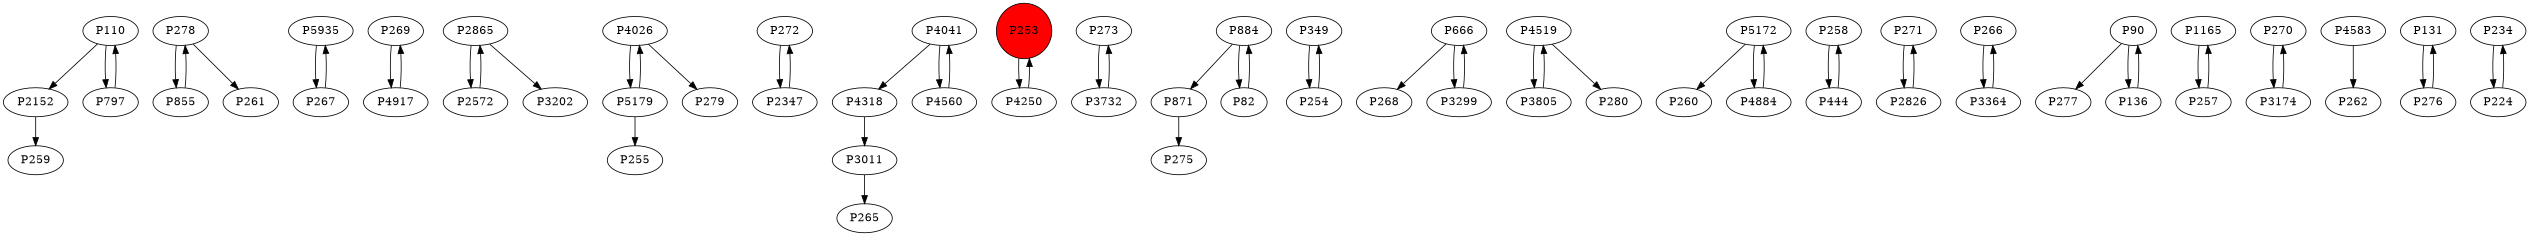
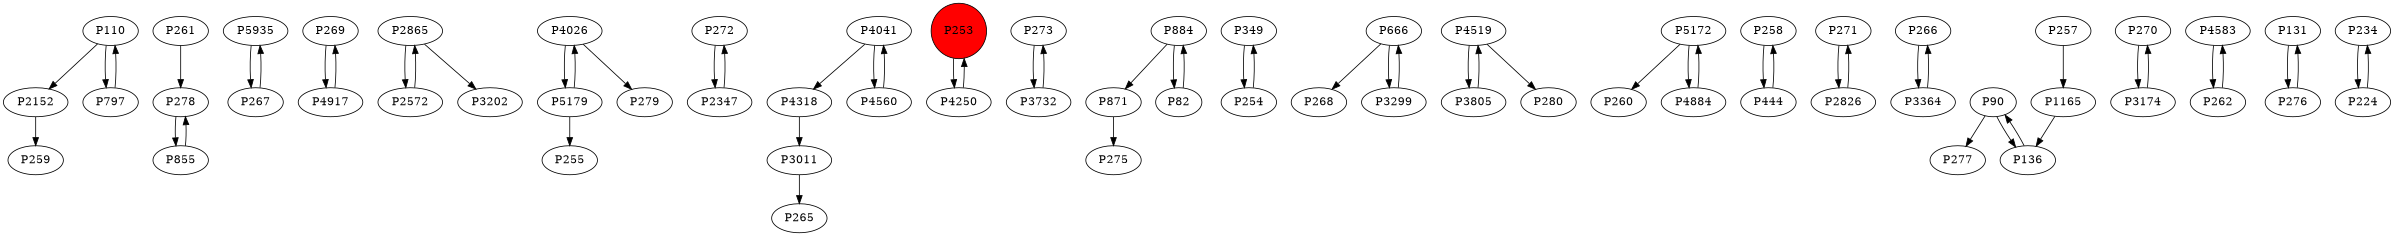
edge "P1165" -> "P257": now "P1165" -> "P136"
edge "P278" -> "P261": reversed
edge "P262" -> "P4583": added
